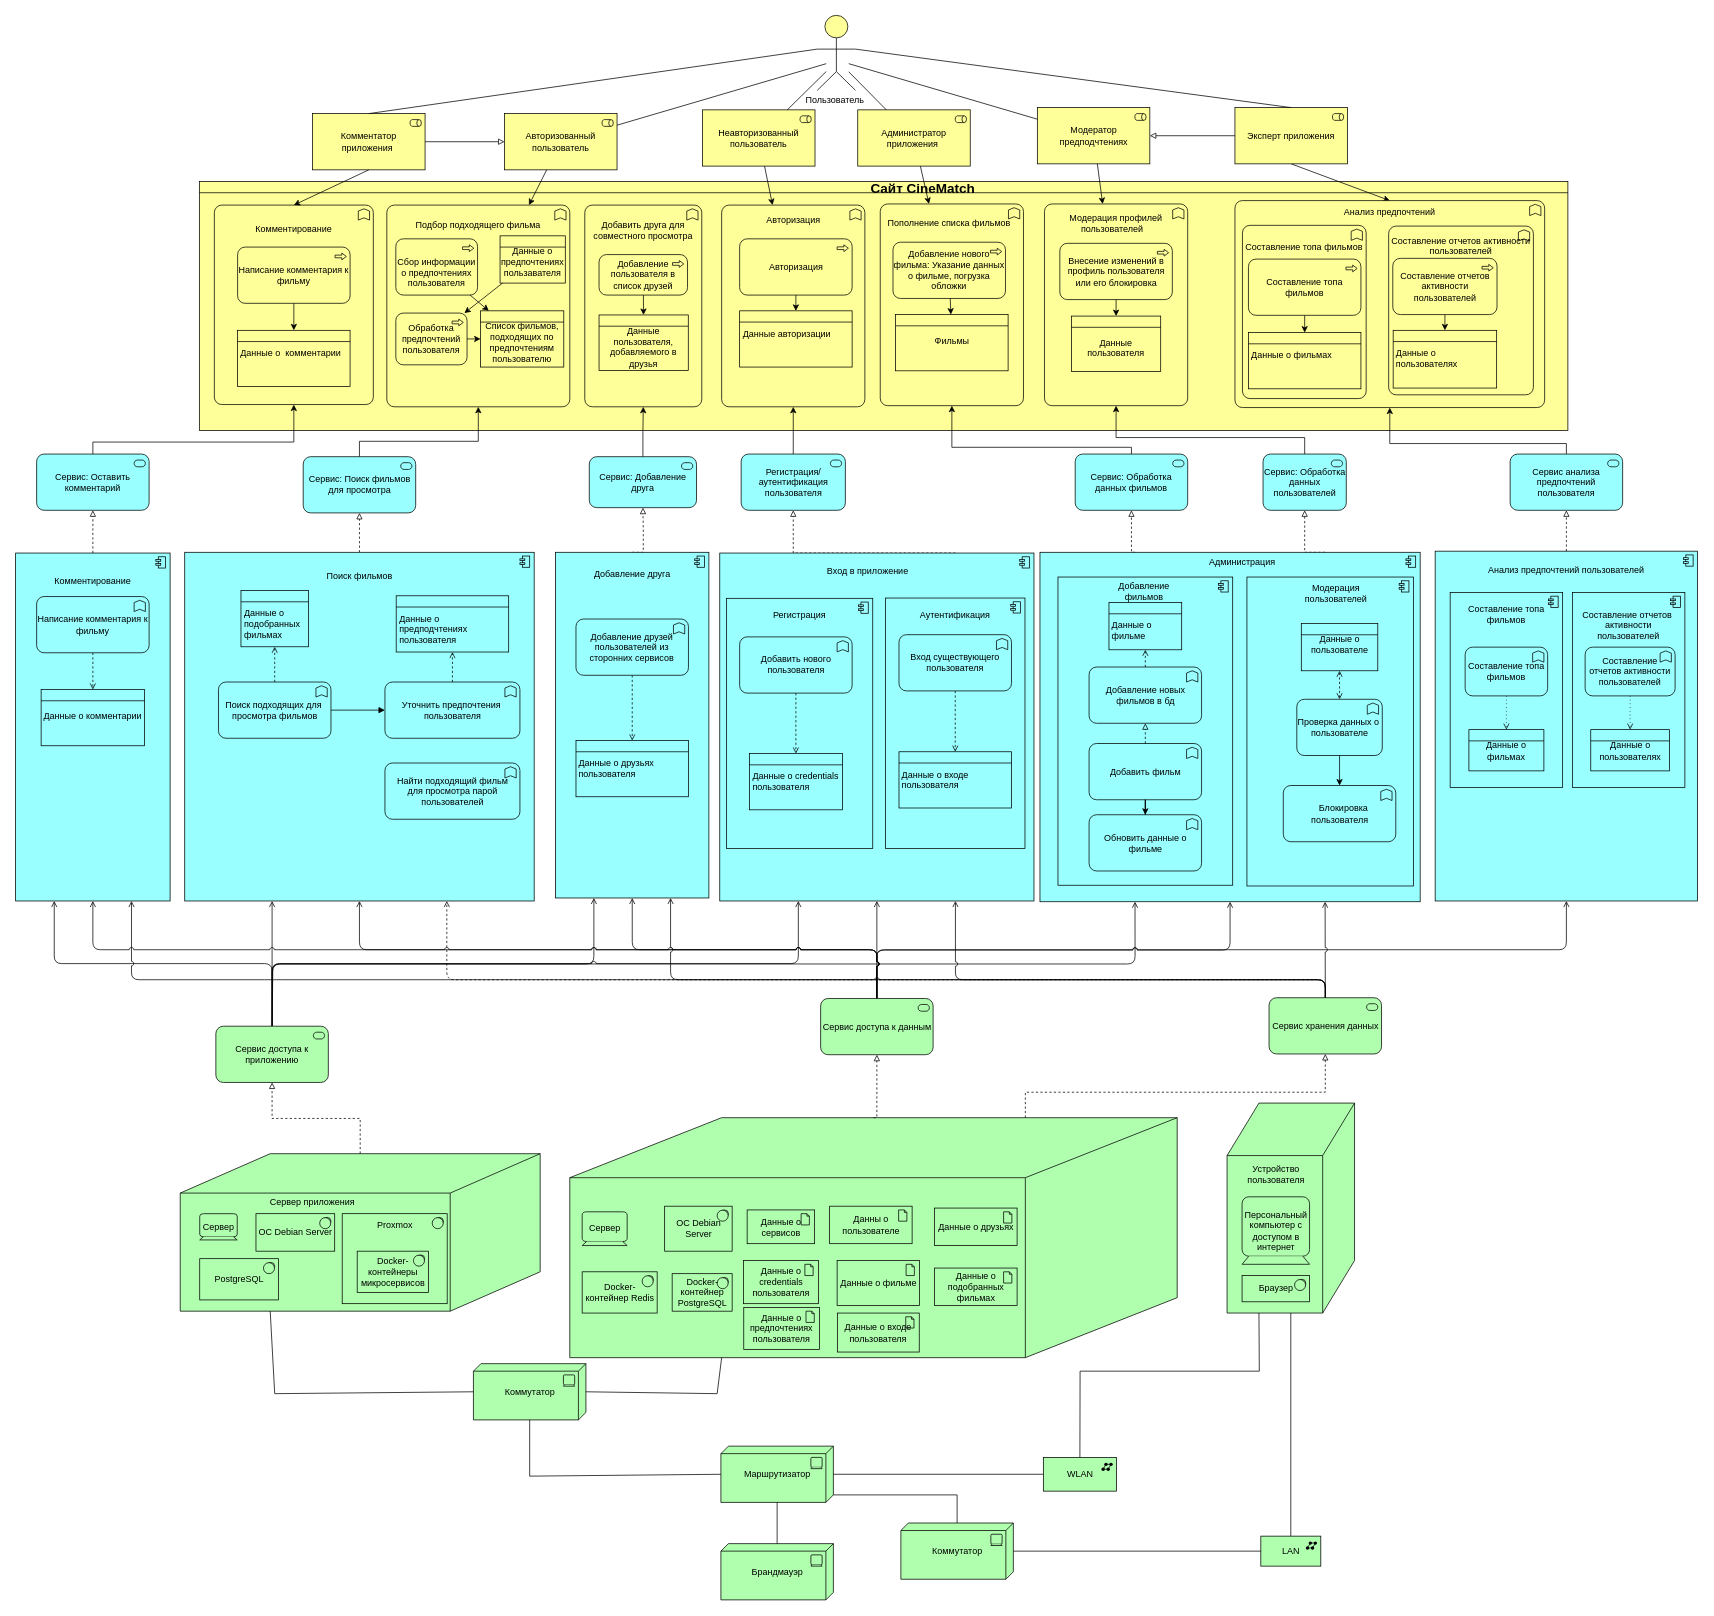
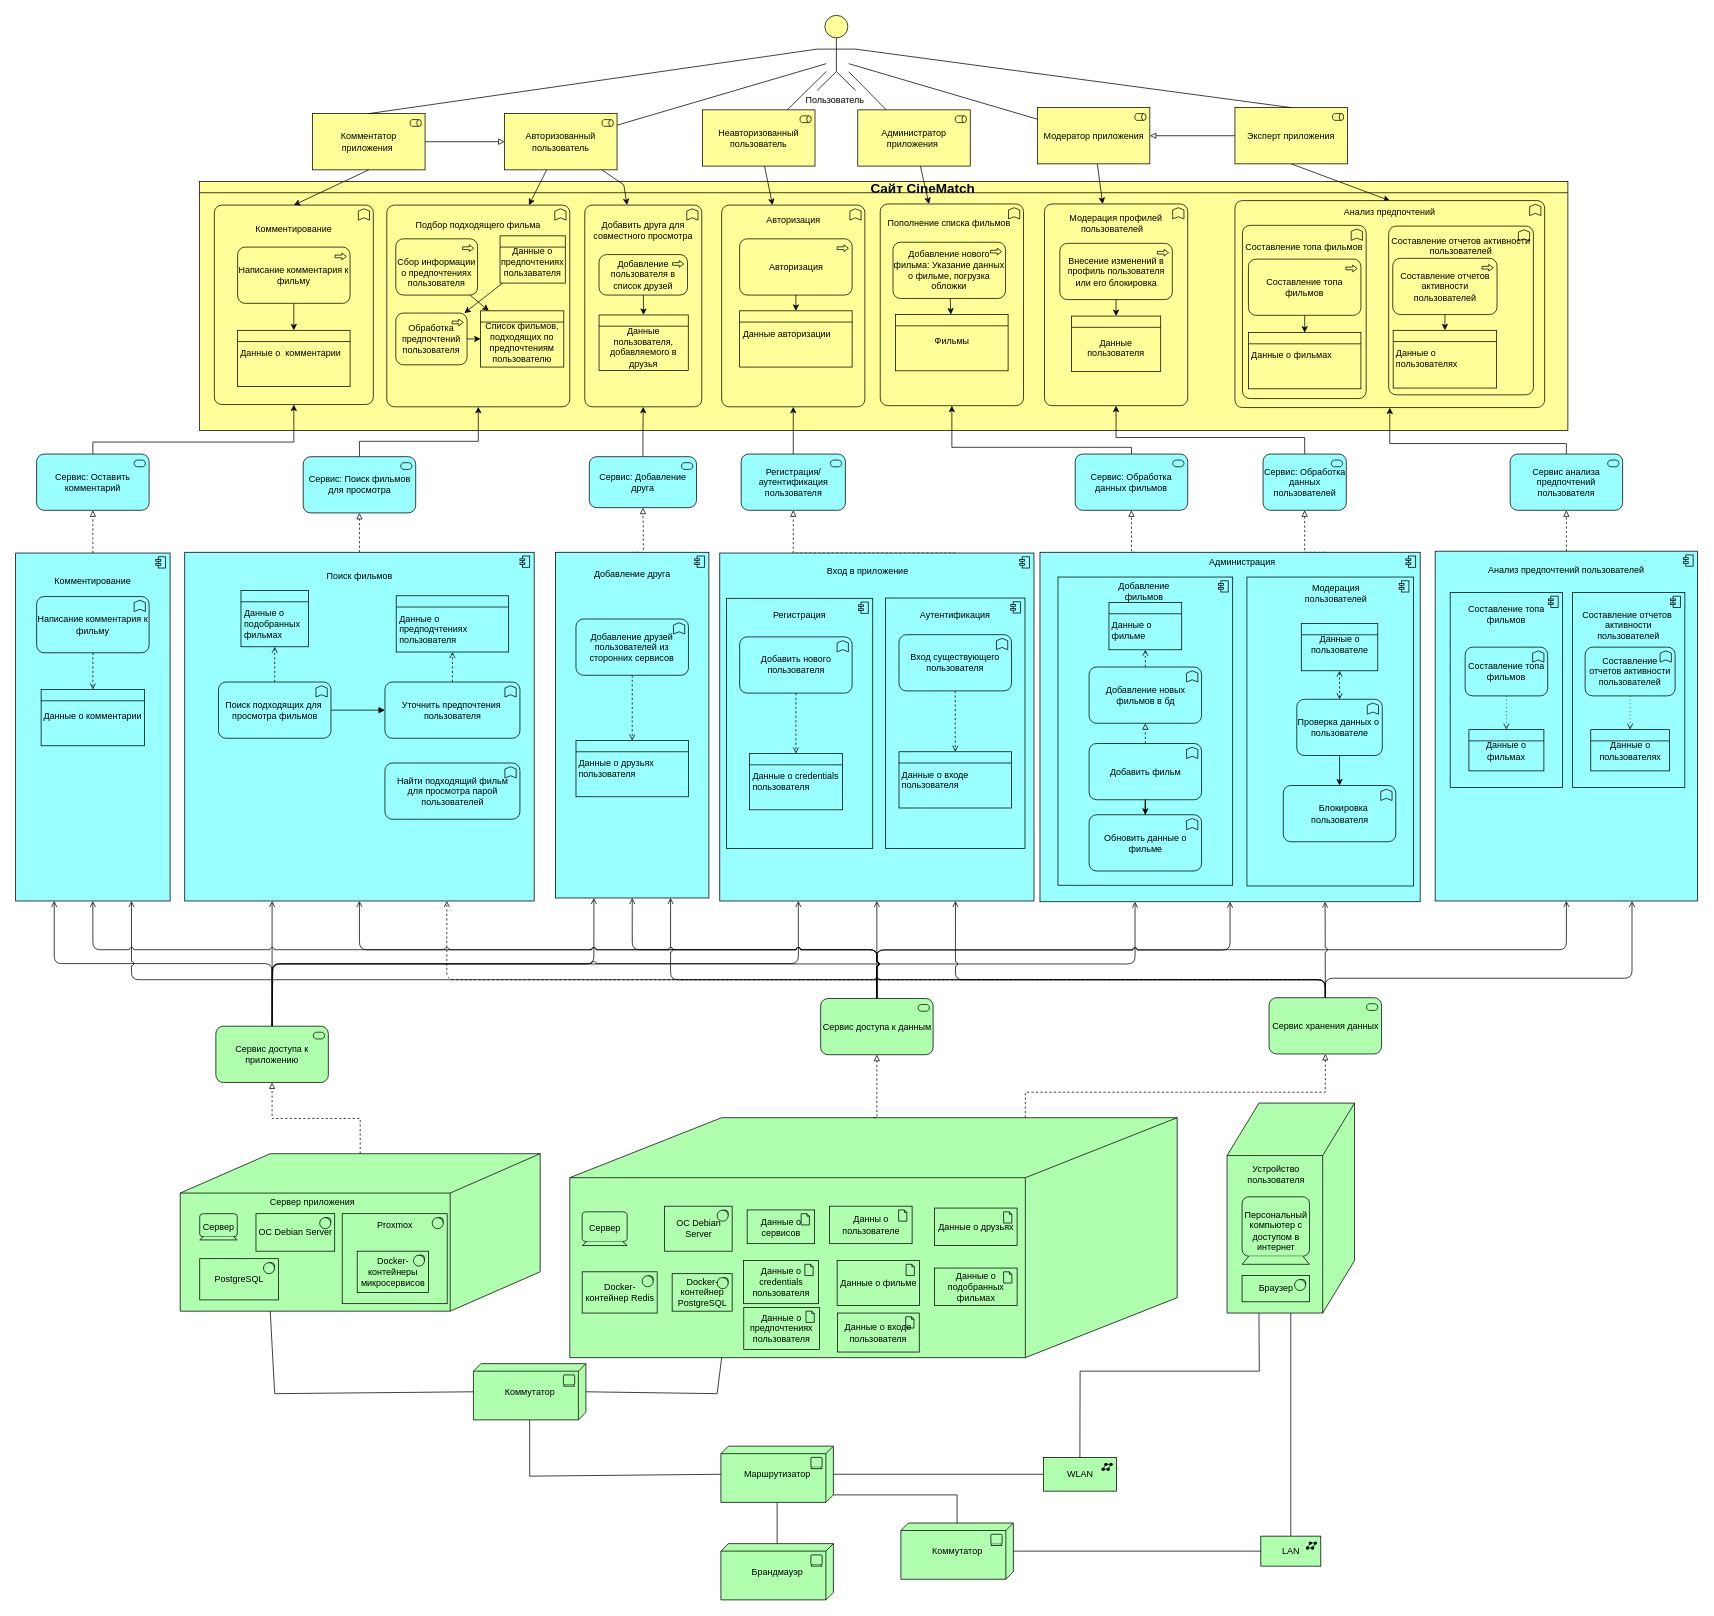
node "Модератор предподчтениях": label "Модератор предподчтениях" -> "Модератор приложения"
edge "Авторизованный пользователь" -> "Добавить друга для совместного просмотра": added
edge "Сервис хранения данных" -> "Анализ предпочтений пользователей": added
